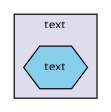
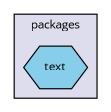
cluster "text": label "text" -> "packages"
